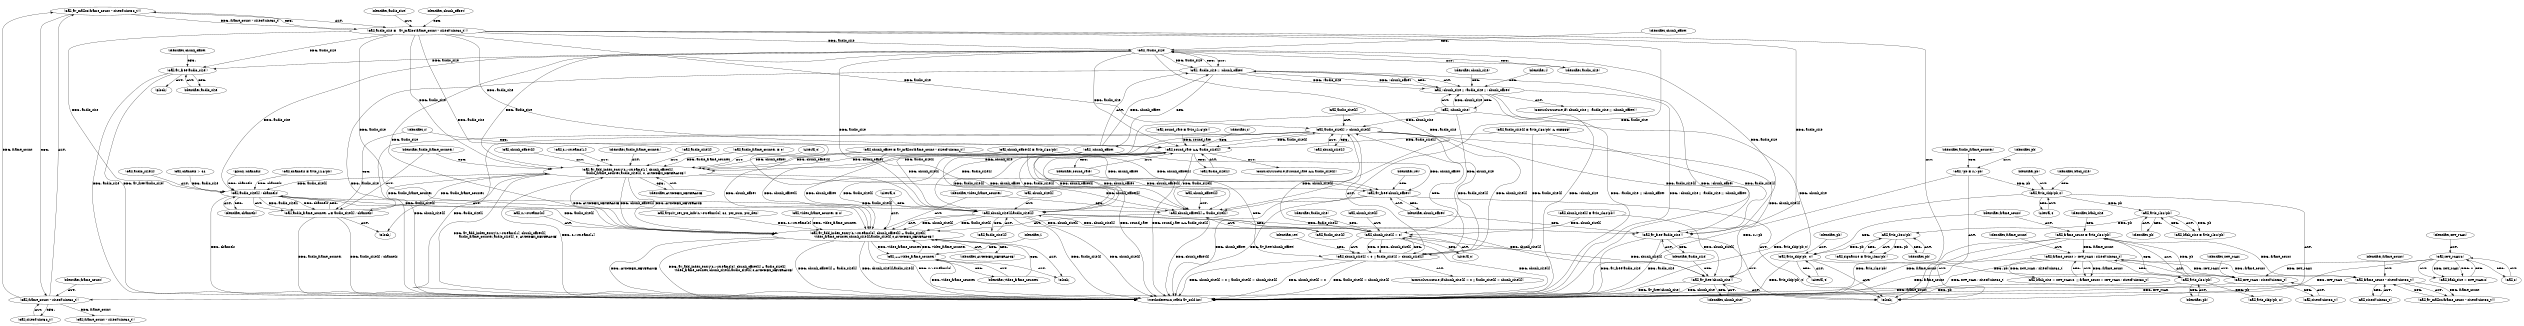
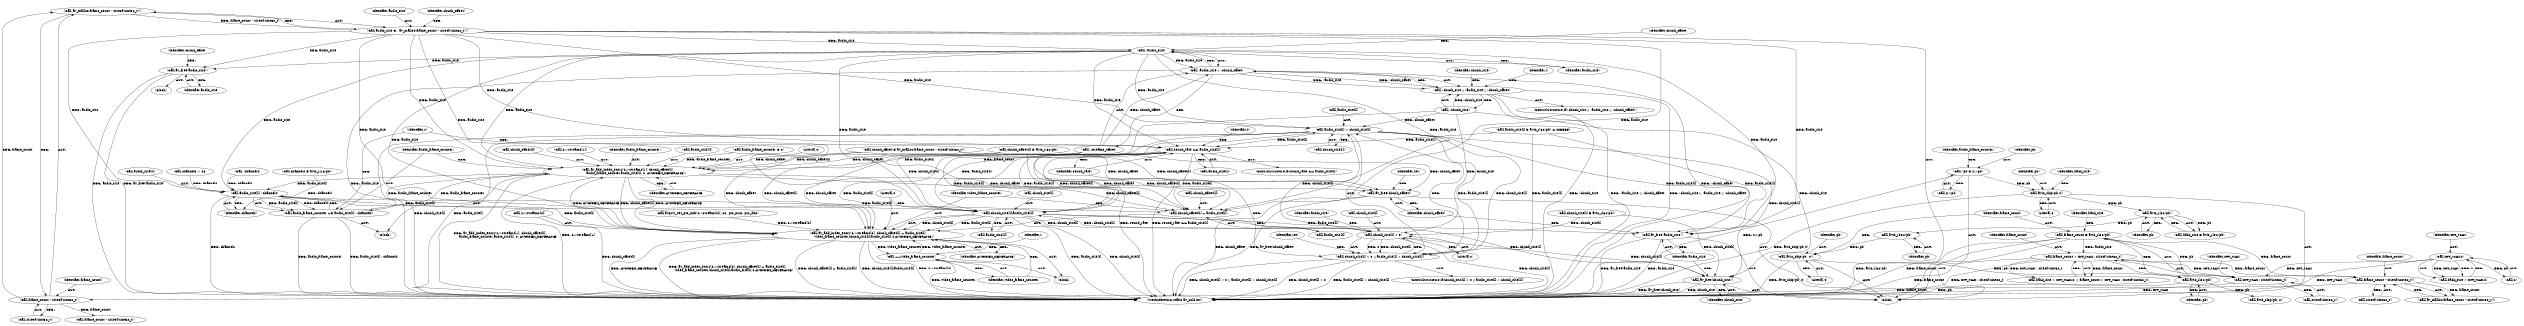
edge "(Call,!audio_size)" -> "(Call,audio_size[i] > chunk_size[i])": added, label "DDG: audio_size"
edge "(Call,!chunk_size)" -> "(Call,audio_size[i] > chunk_size[i])": label "DDG: chunk_size" -> "DDG: chunk_offset"
node "(Call,sound_rate = avio_rl16(pb))": removed
node "(Call,!chunk_offset)": label "(Call,!chunk_offset)" -> "(Call,!streams_offset)"
edge "(Call,!chunk_size)" -> "(Call,chunk_size[i]-audio_size[i])": label "DDG: chunk_size" -> "DDG: frame_count"
node "(Block,!channels)": label "(Block,!channels)" -> "(Call,!channels)"
edge "(Call,channels = avio_rl16(pb))" -> "(Call,audio_size[i] / channels)": now "(Call,channels = avio_rl16(pb))" -> "(Identifier,channels)"
edge "(Call,channels > 42)" -> "(Call,audio_size[i] / channels)": label "DDG: audio_size" -> "DDG: channels"
node "(Call,s->pb)": added
node "(Call,video_frame_counter = 0)": removed
edge "(Call,frame_count = avio_rl32(pb))" -> "(Call,frame_count > INT_MAX / sizeof(uint32_t))": label "DDG: frame_count" -> "DDG: audio_size"
edge "(Call,chunk_offset[i] + audio_size[i])" -> "(MethodReturn,static av_cold int)": now "(Call,s->streams[0])" -> "(MethodReturn,static av_cold int)"
node "(Call,signature = avio_rb32(pb))": removed
edge "(Call,INT_MAX/2)" -> "(Call,2)": label "CFG: " -> "DDG: pb"
